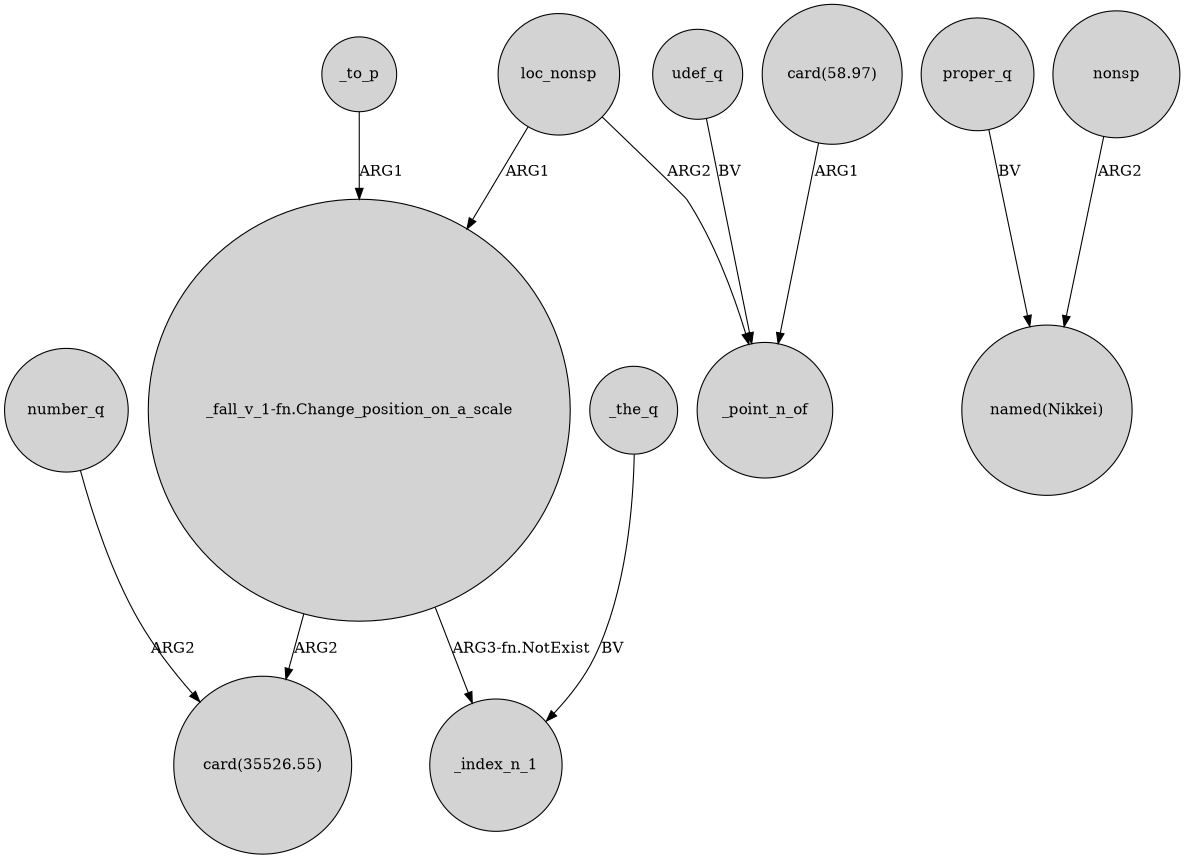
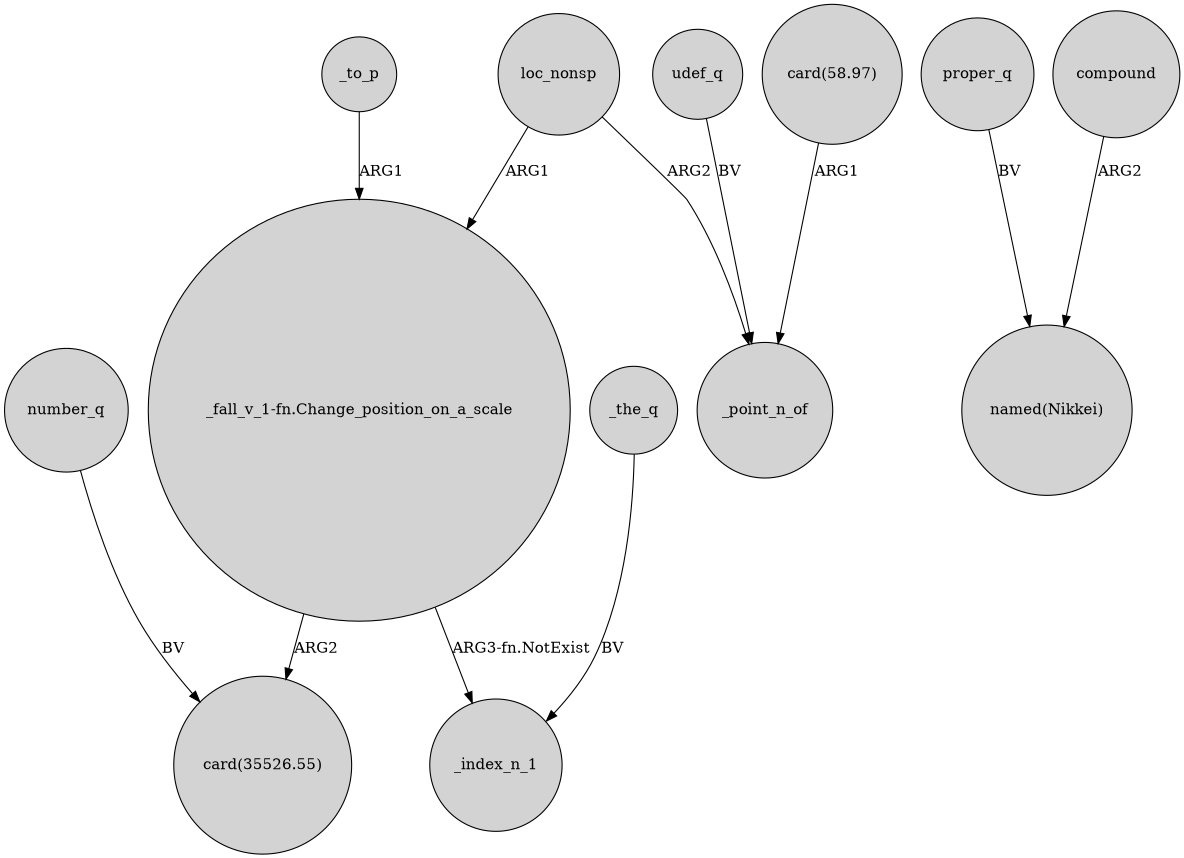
node "nonsp": label "nonsp" -> "compound"
edge "number_q" -> "card(35526.55)": label "ARG2" -> "BV"
